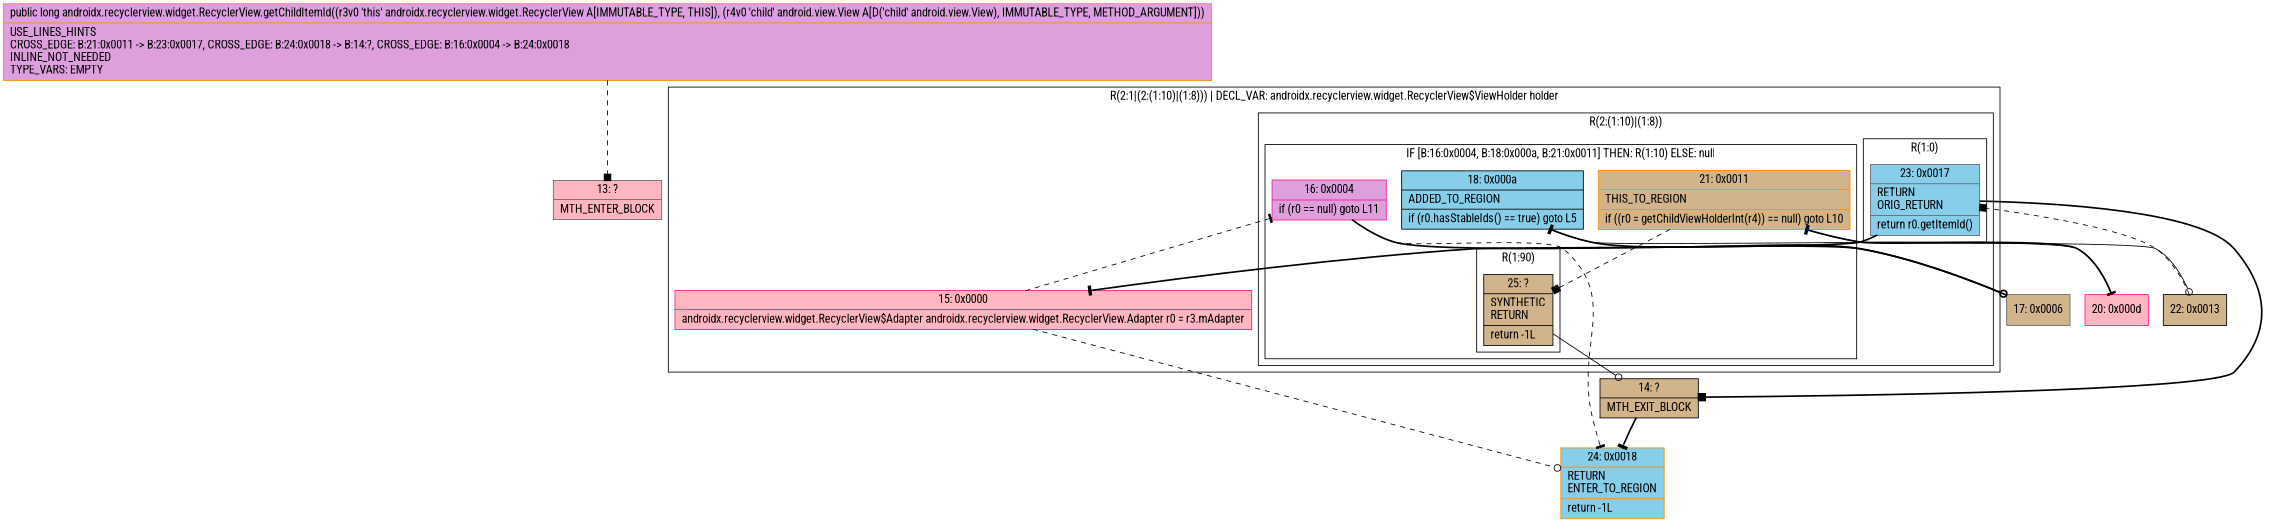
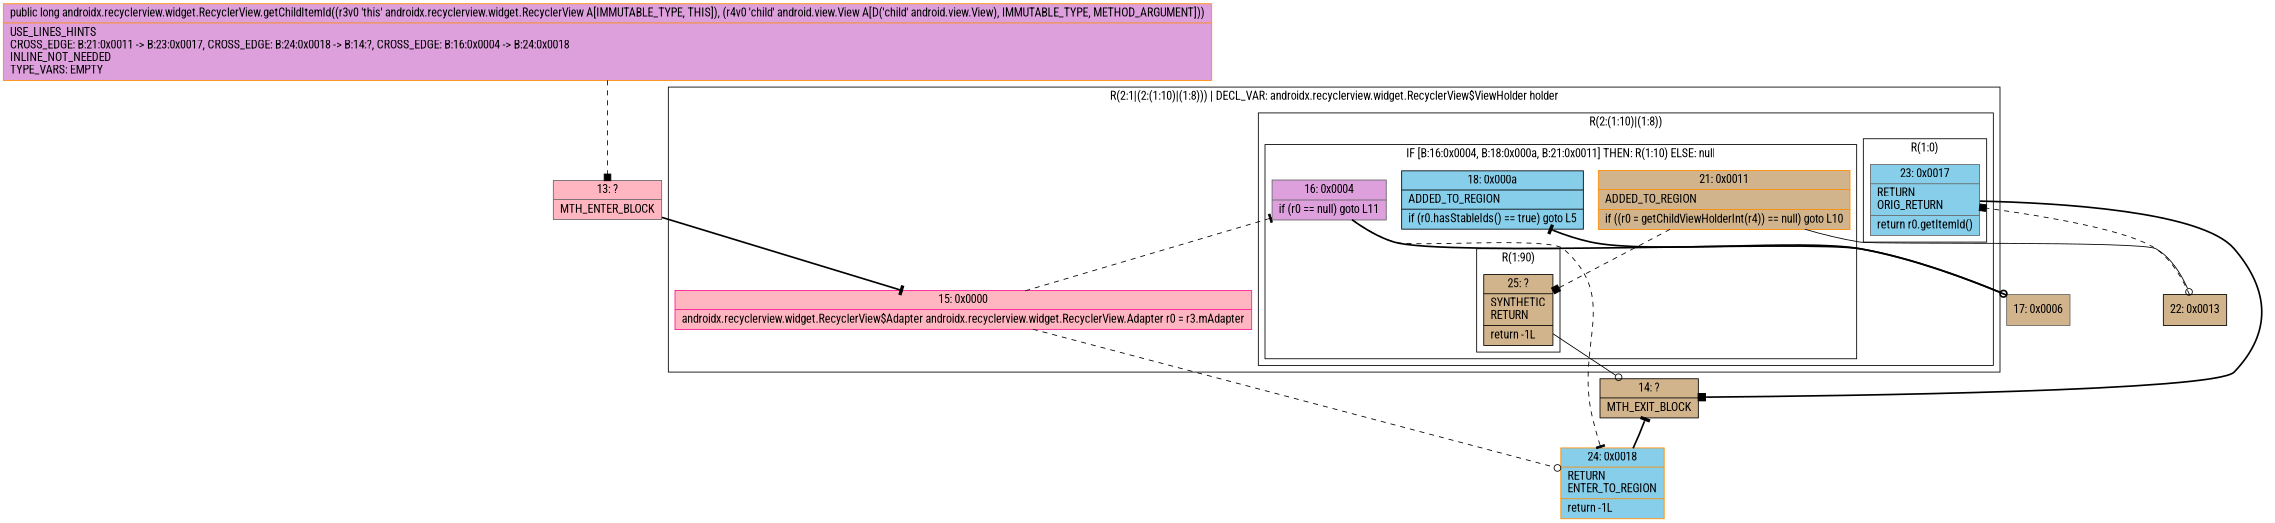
node "21: 0x0011": text "THIS_TO_REGION" -> "ADDED_TO_REGION"
node "16: 0x0004": color deeppink -> gray40
edge "23: 0x0017" -> "15: 0x0000": now "13: ?" -> "15: 0x0000"
node "20: 0x000d": removed
edge "14: ?" -> "24: 0x0018": reversed
